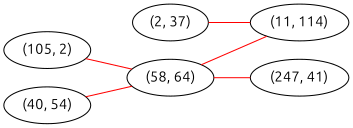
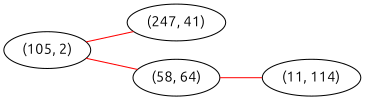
node "(2, 37)": removed
edge "(58, 64)" -- "(247, 41)": now "(105, 2)" -- "(247, 41)"
node "(40, 54)": removed
